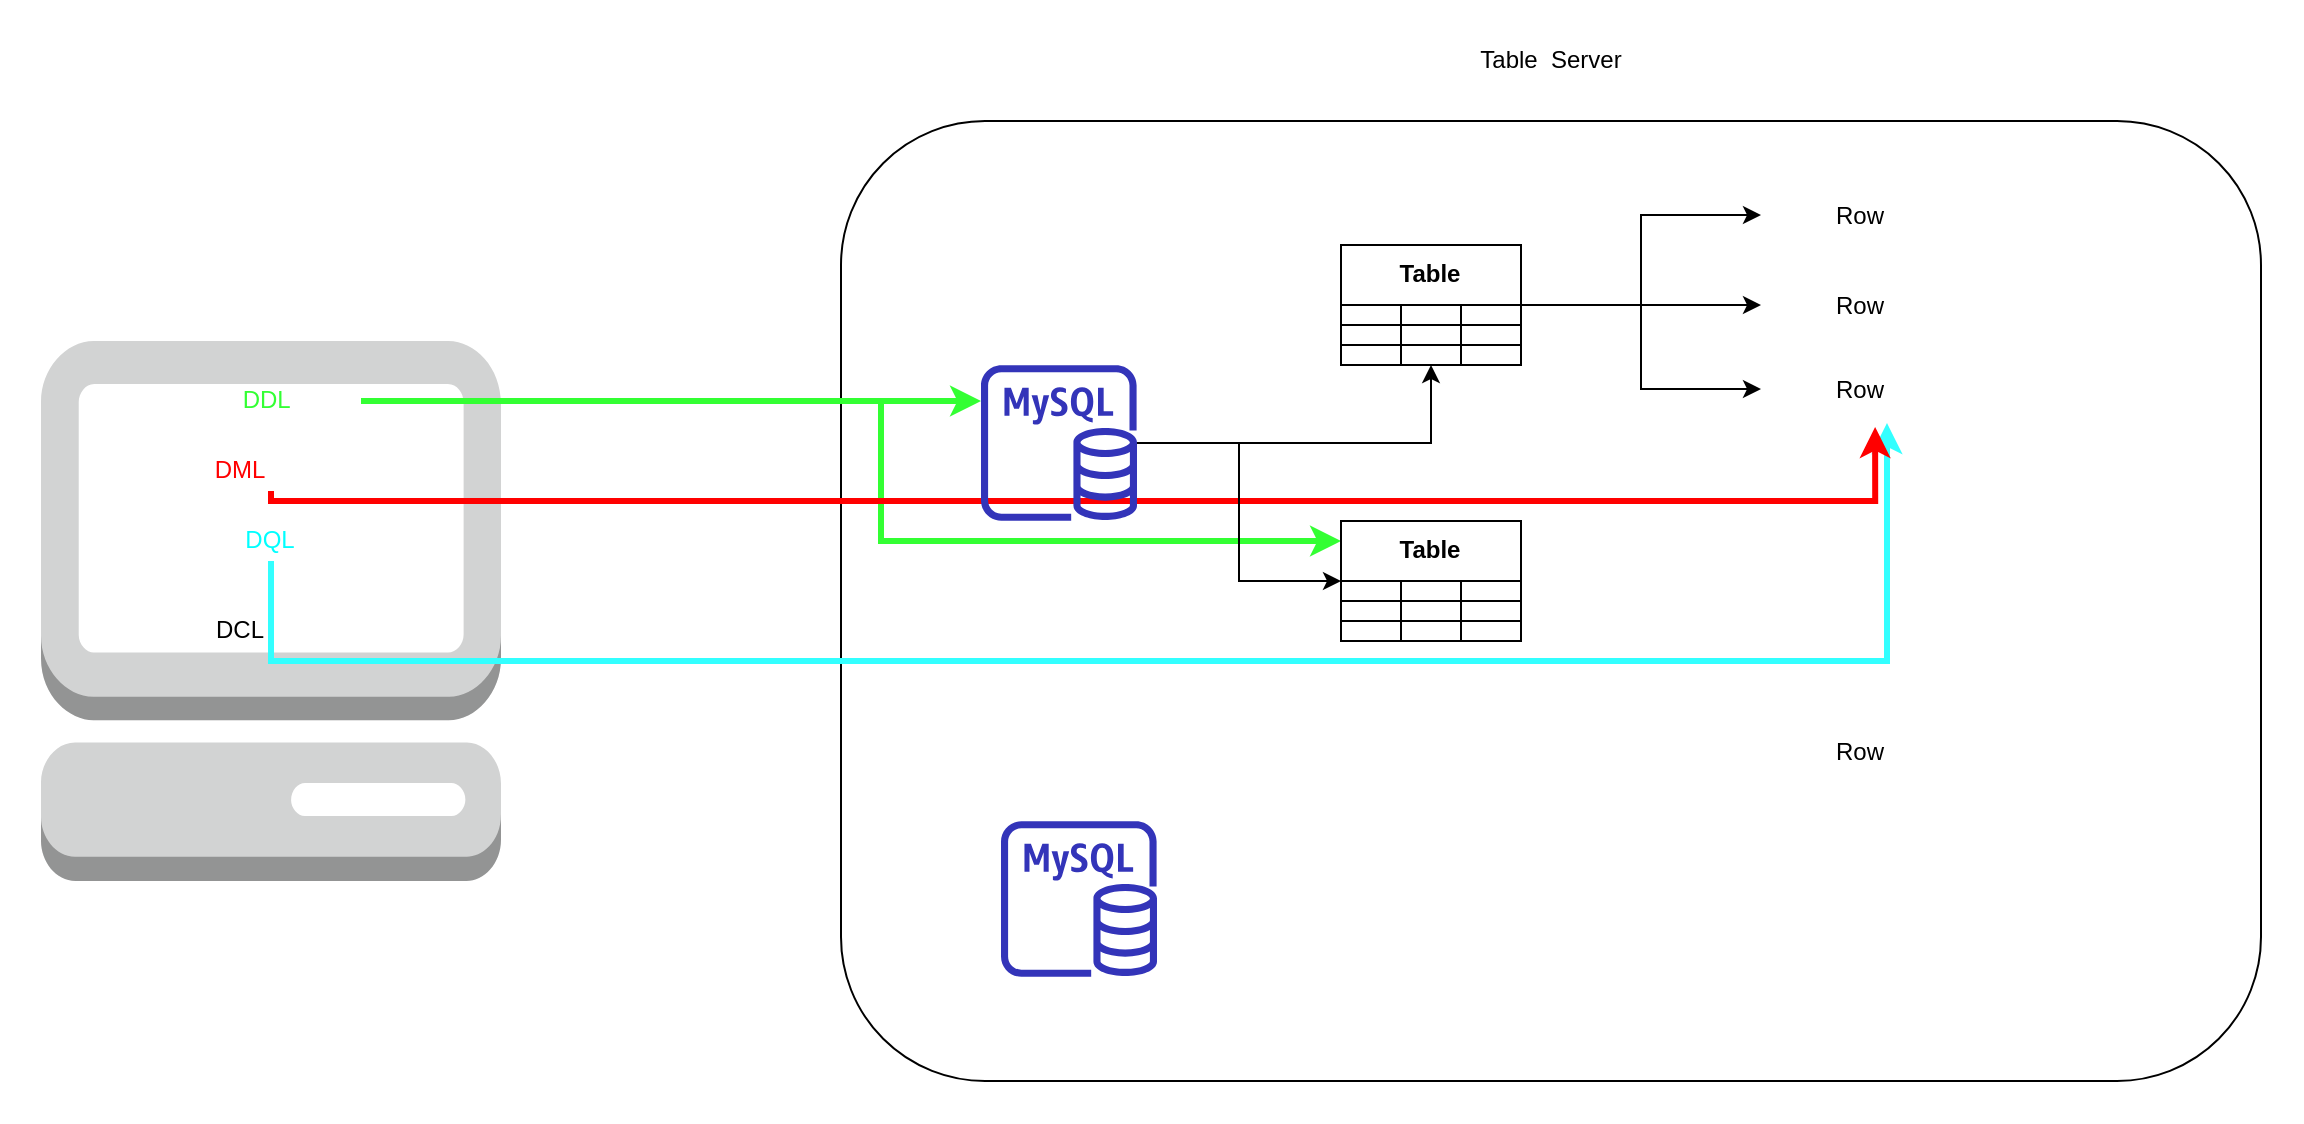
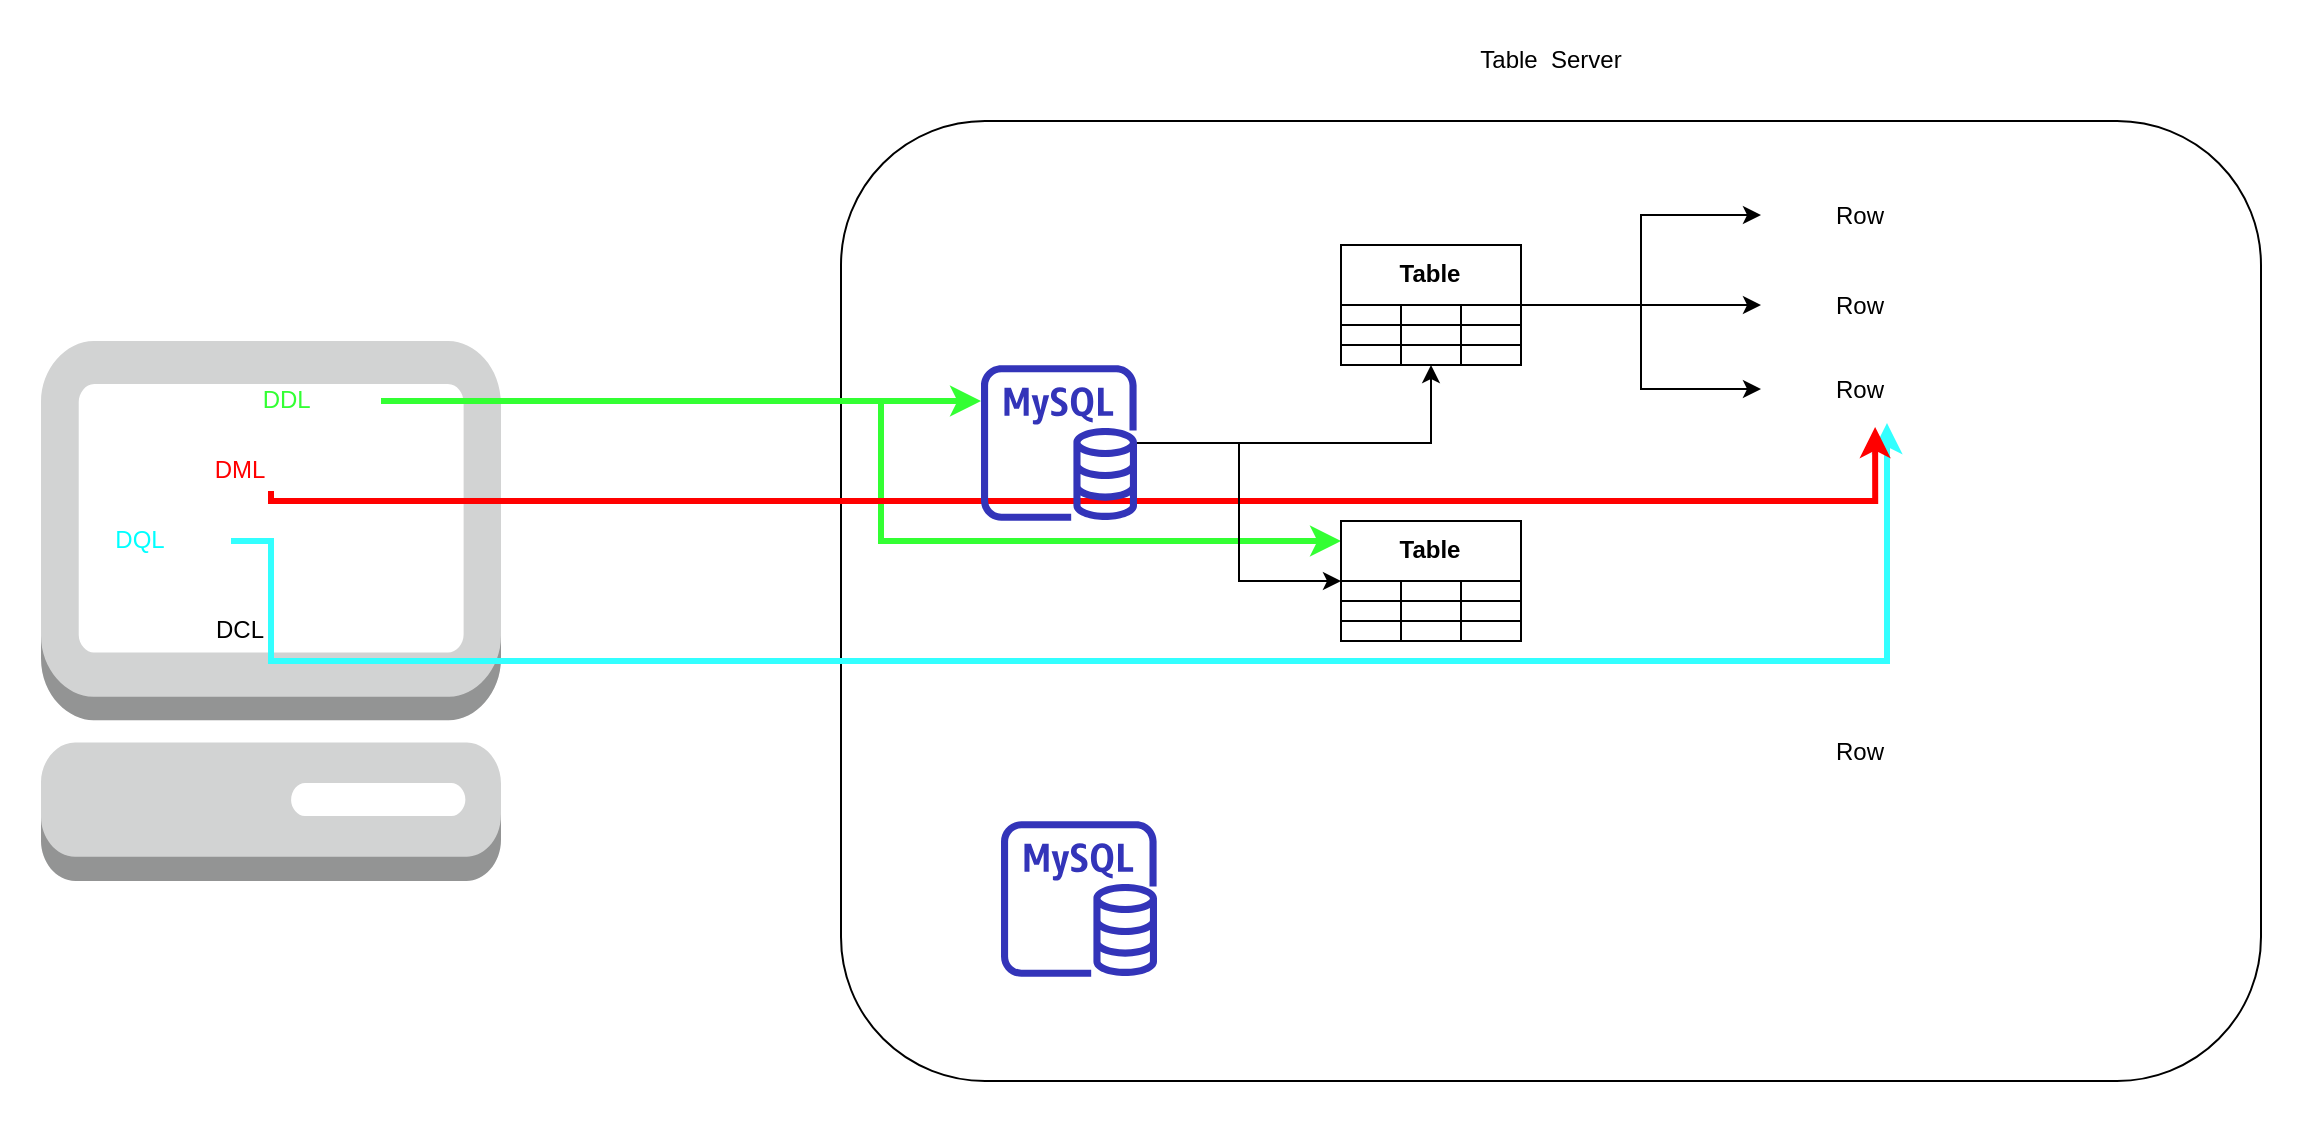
node "DDL": moved (271, 401) -> (291, 401)
node "DQL": moved (271, 541) -> (141, 541)
